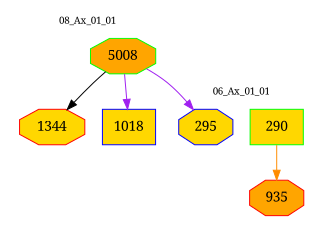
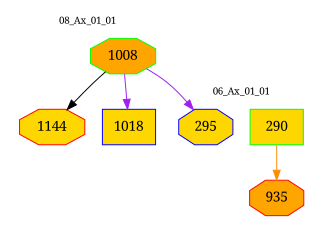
node "5008": label "5008" -> "1008"
node "1344": label "1344" -> "1144"
